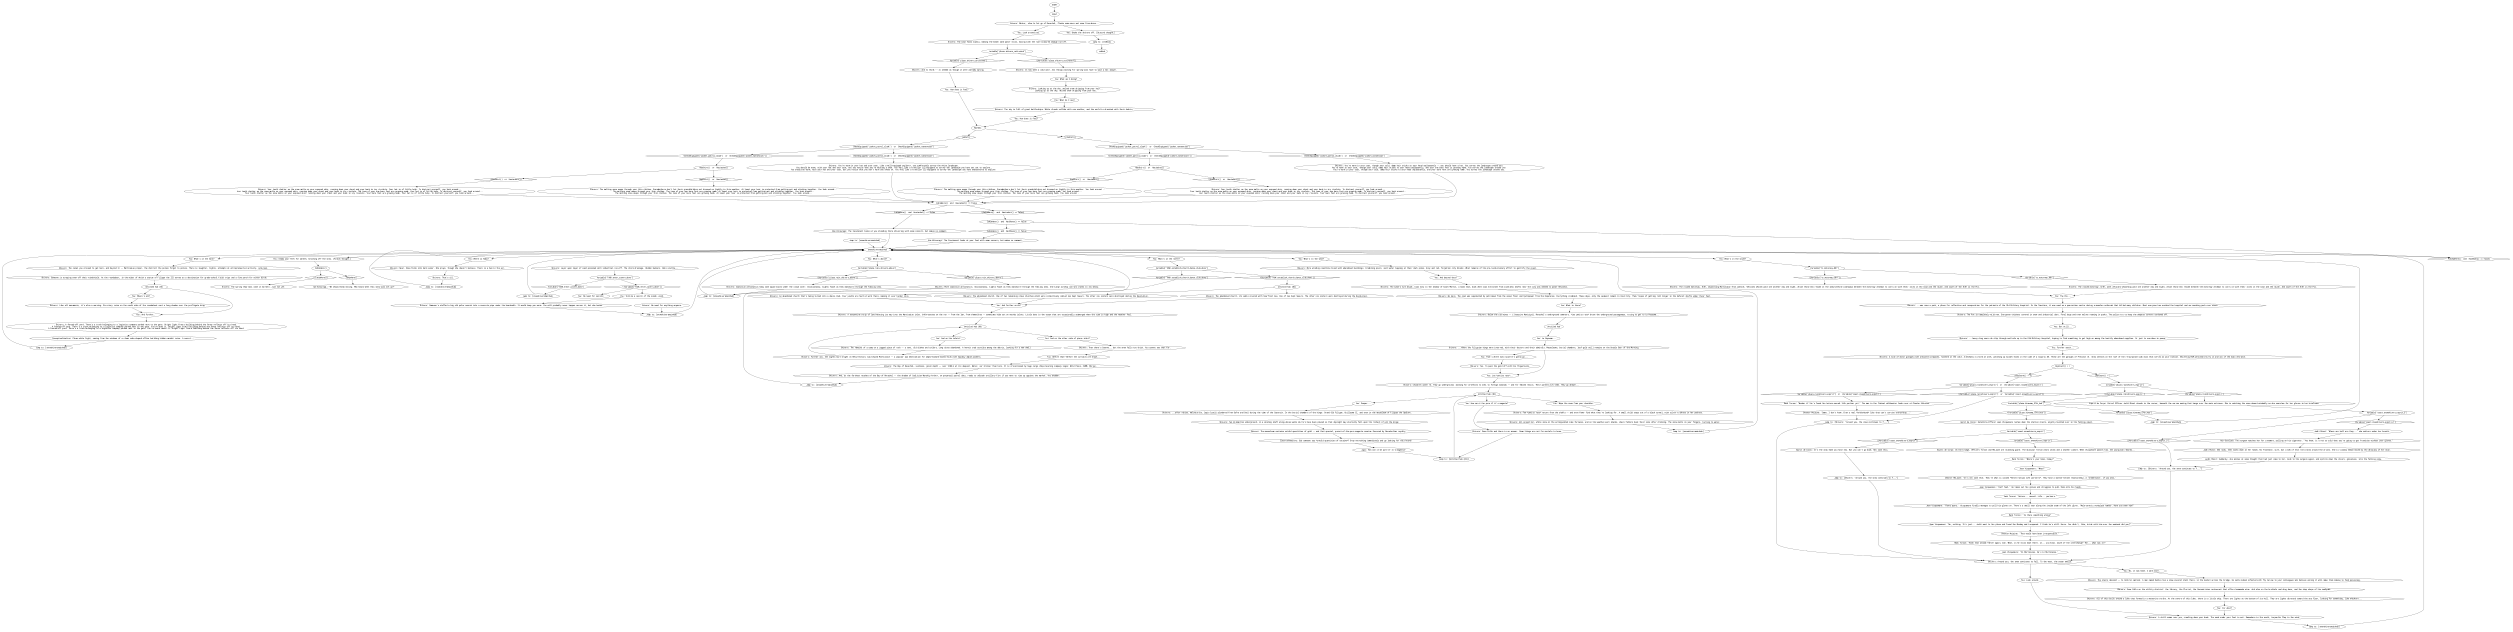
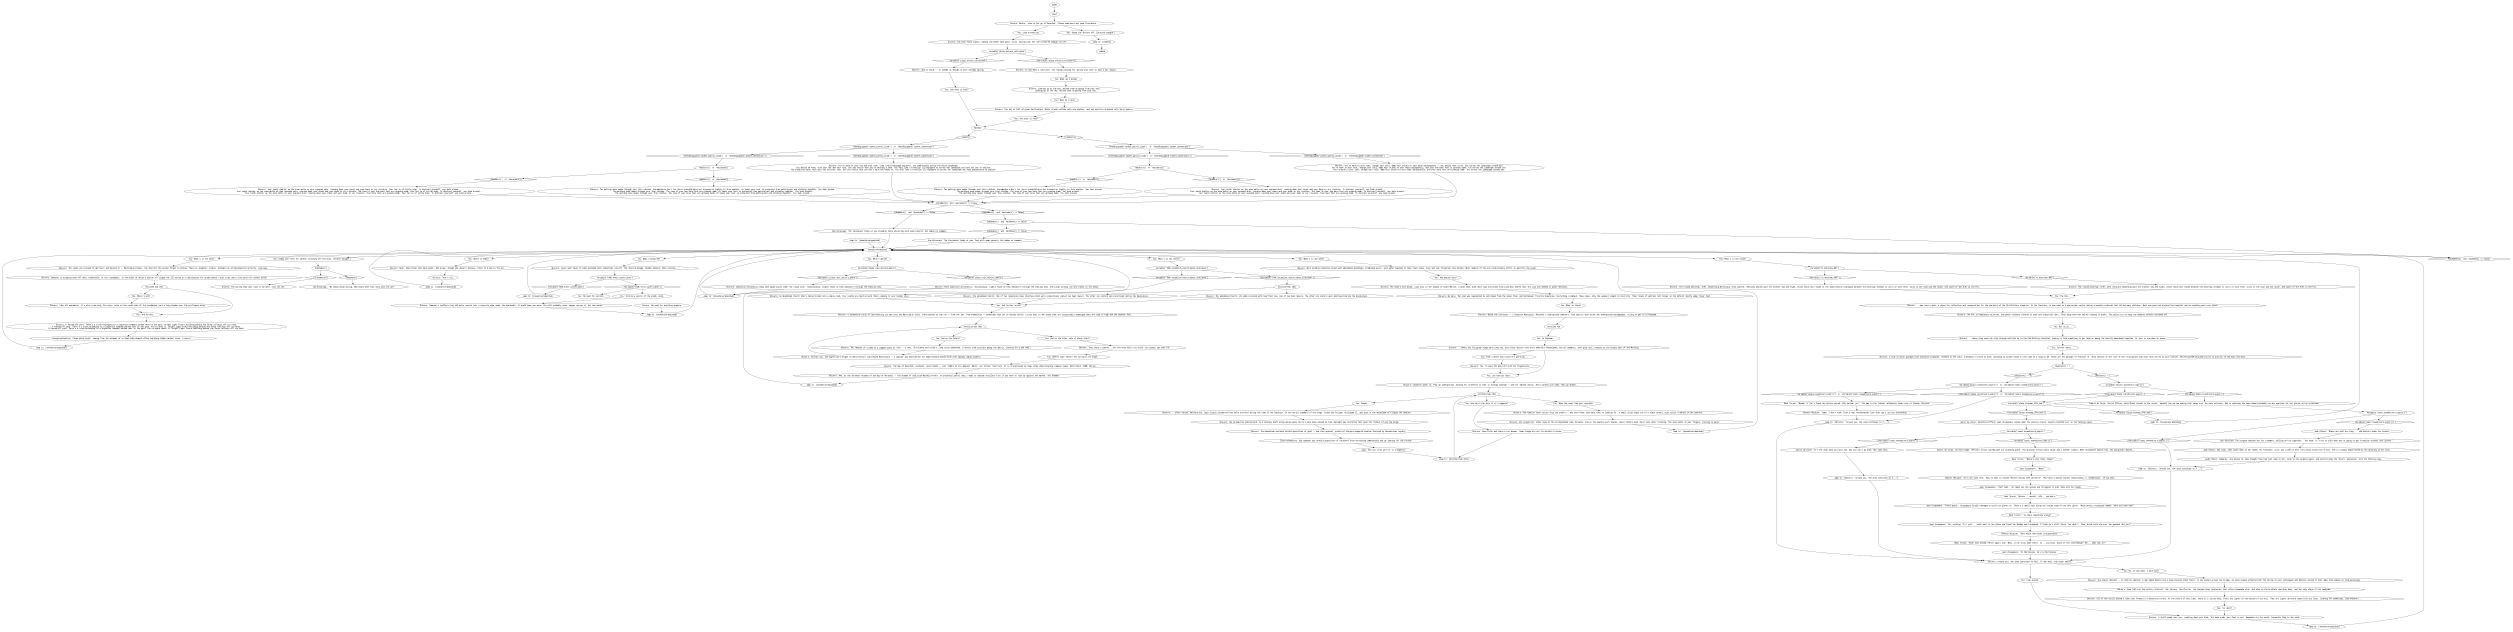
node "You: What's below me?": added
